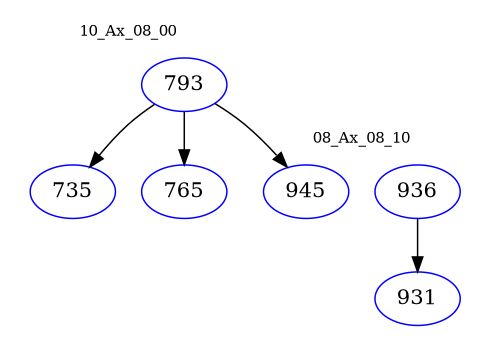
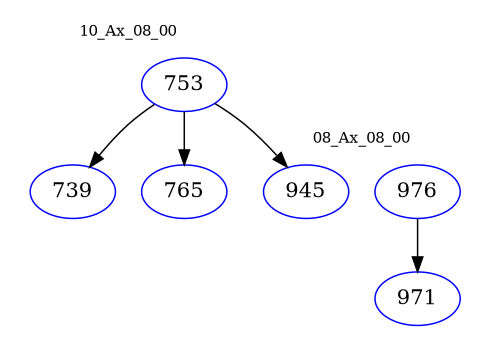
node "793": label "793" -> "753"
cluster "08_Ax_08_10": label "08_Ax_08_10" -> "08_Ax_08_00"
node "735": label "735" -> "739"
node "936": label "936" -> "976"
node "931": label "931" -> "971"
